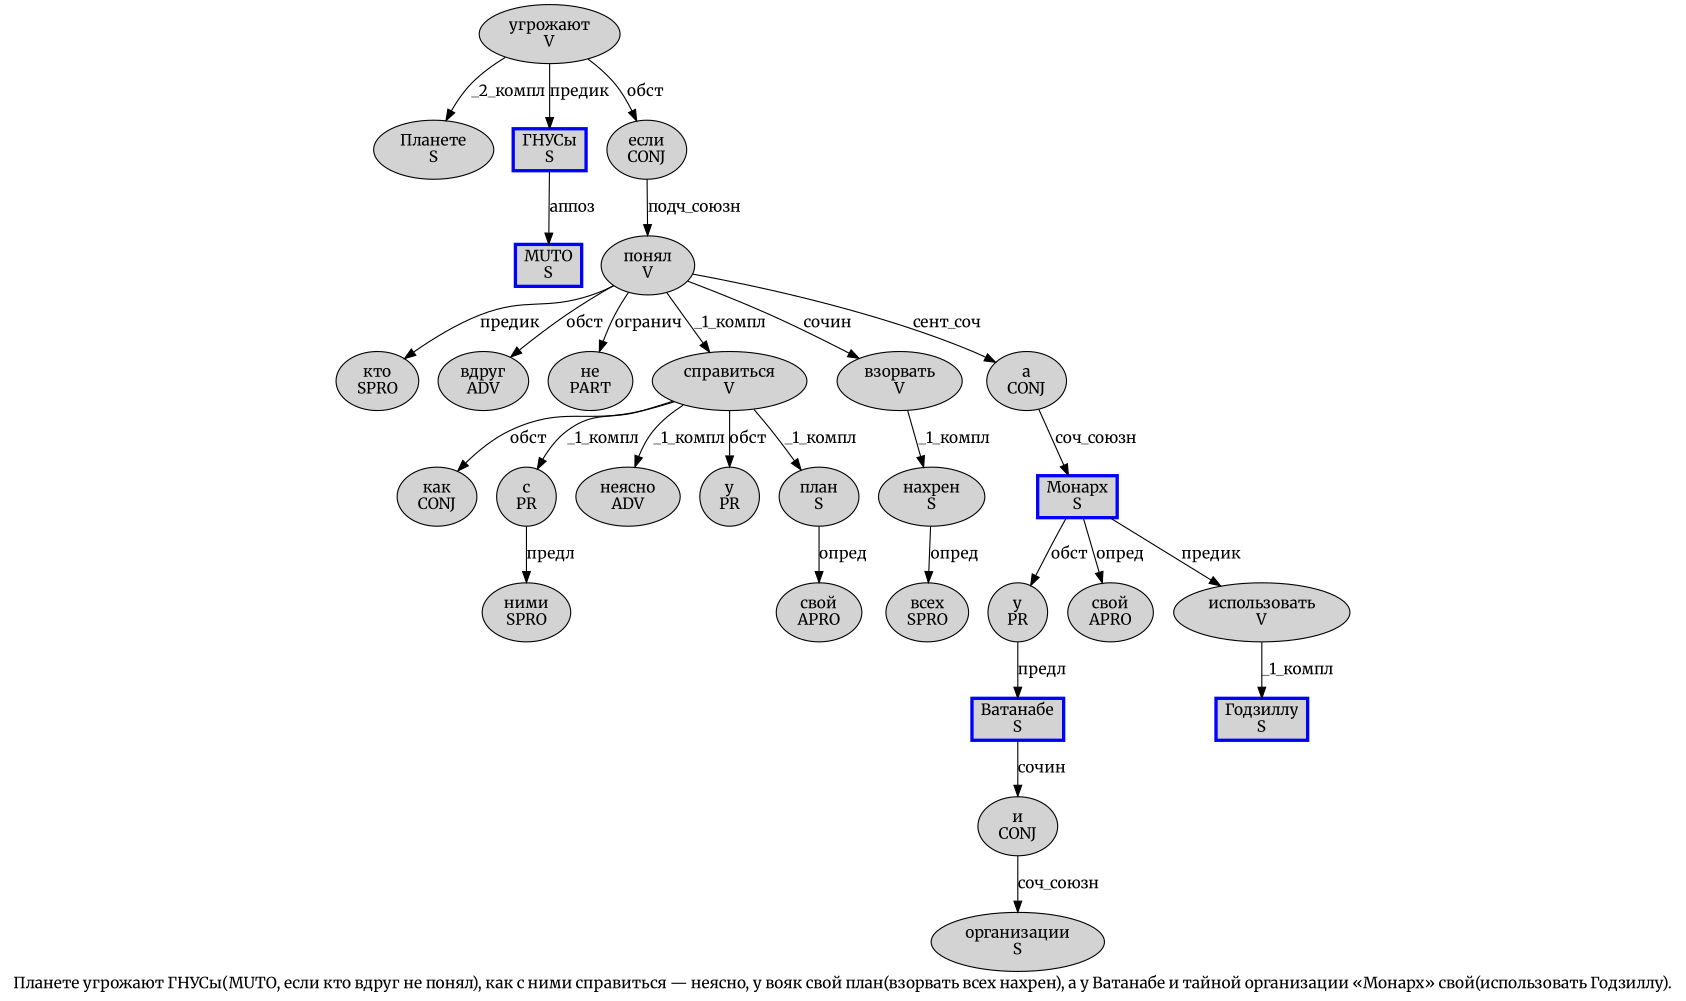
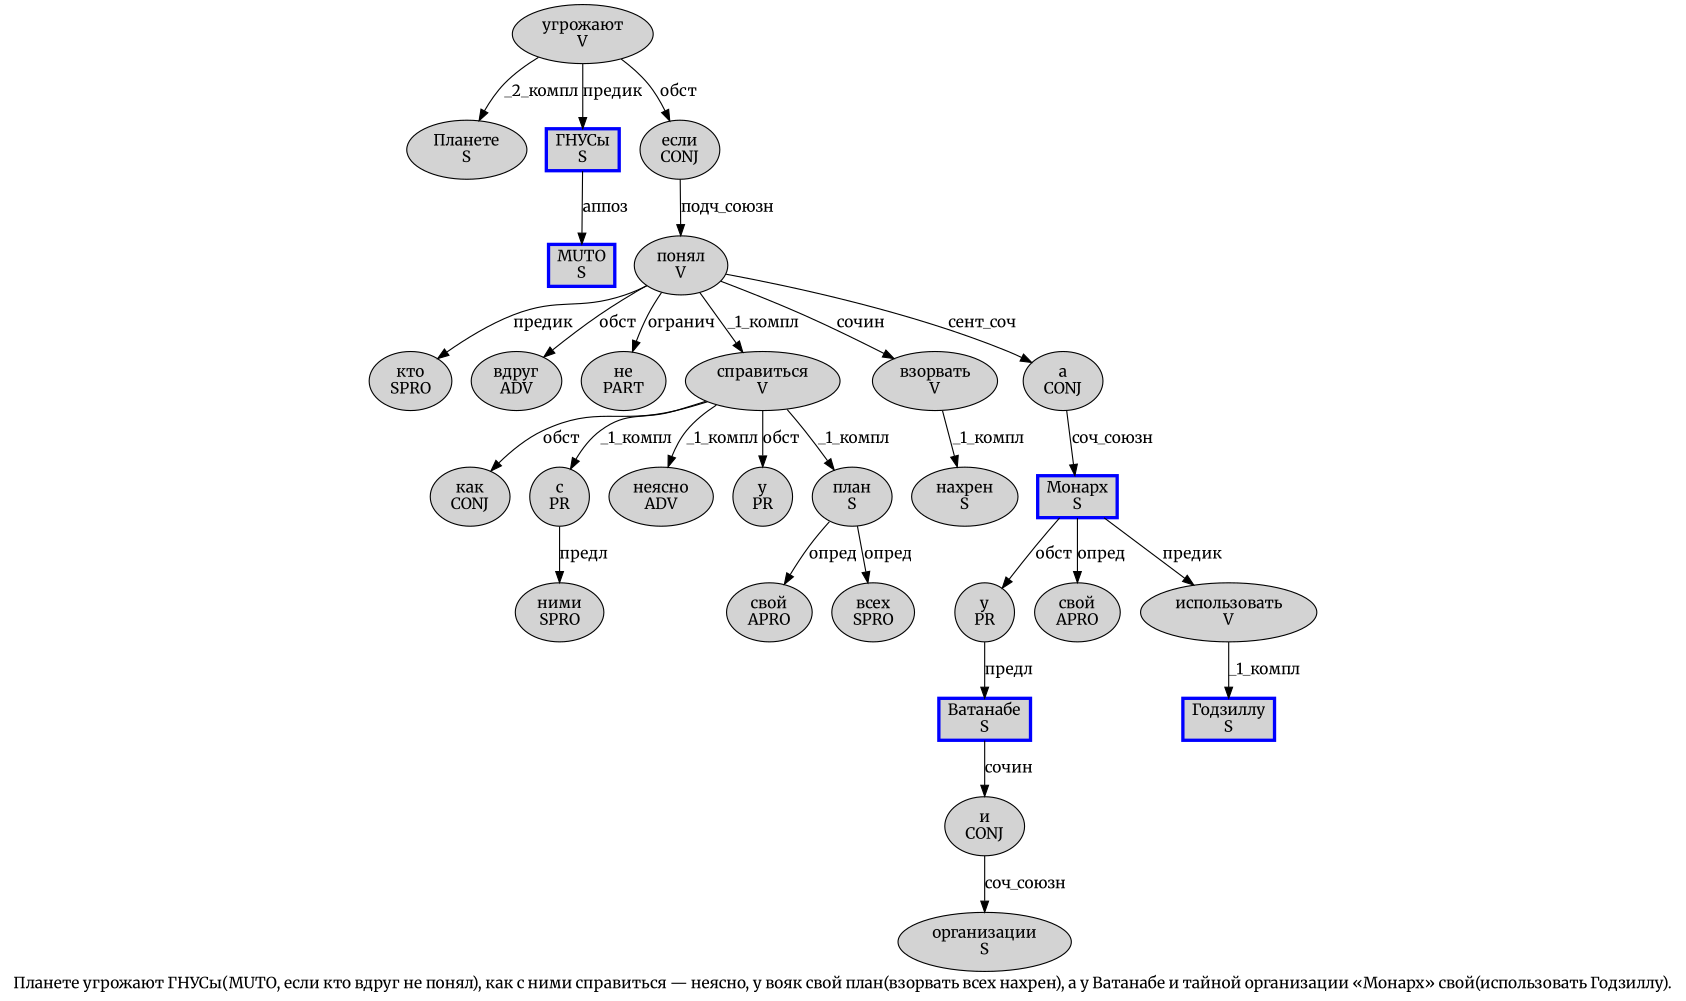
edge "нахрен S" -> "всех SPRO": now "план S" -> "всех SPRO"
